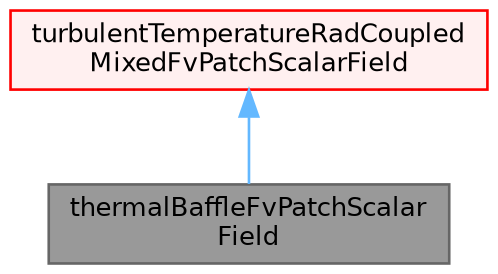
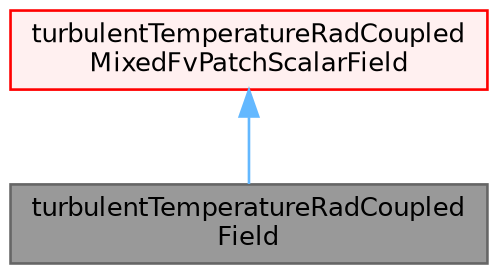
node "thermalBaffleFvPatchScalar Field": label "thermalBaffleFvPatchScalar Field" -> "turbulentTemperatureRadCoupled Field"
